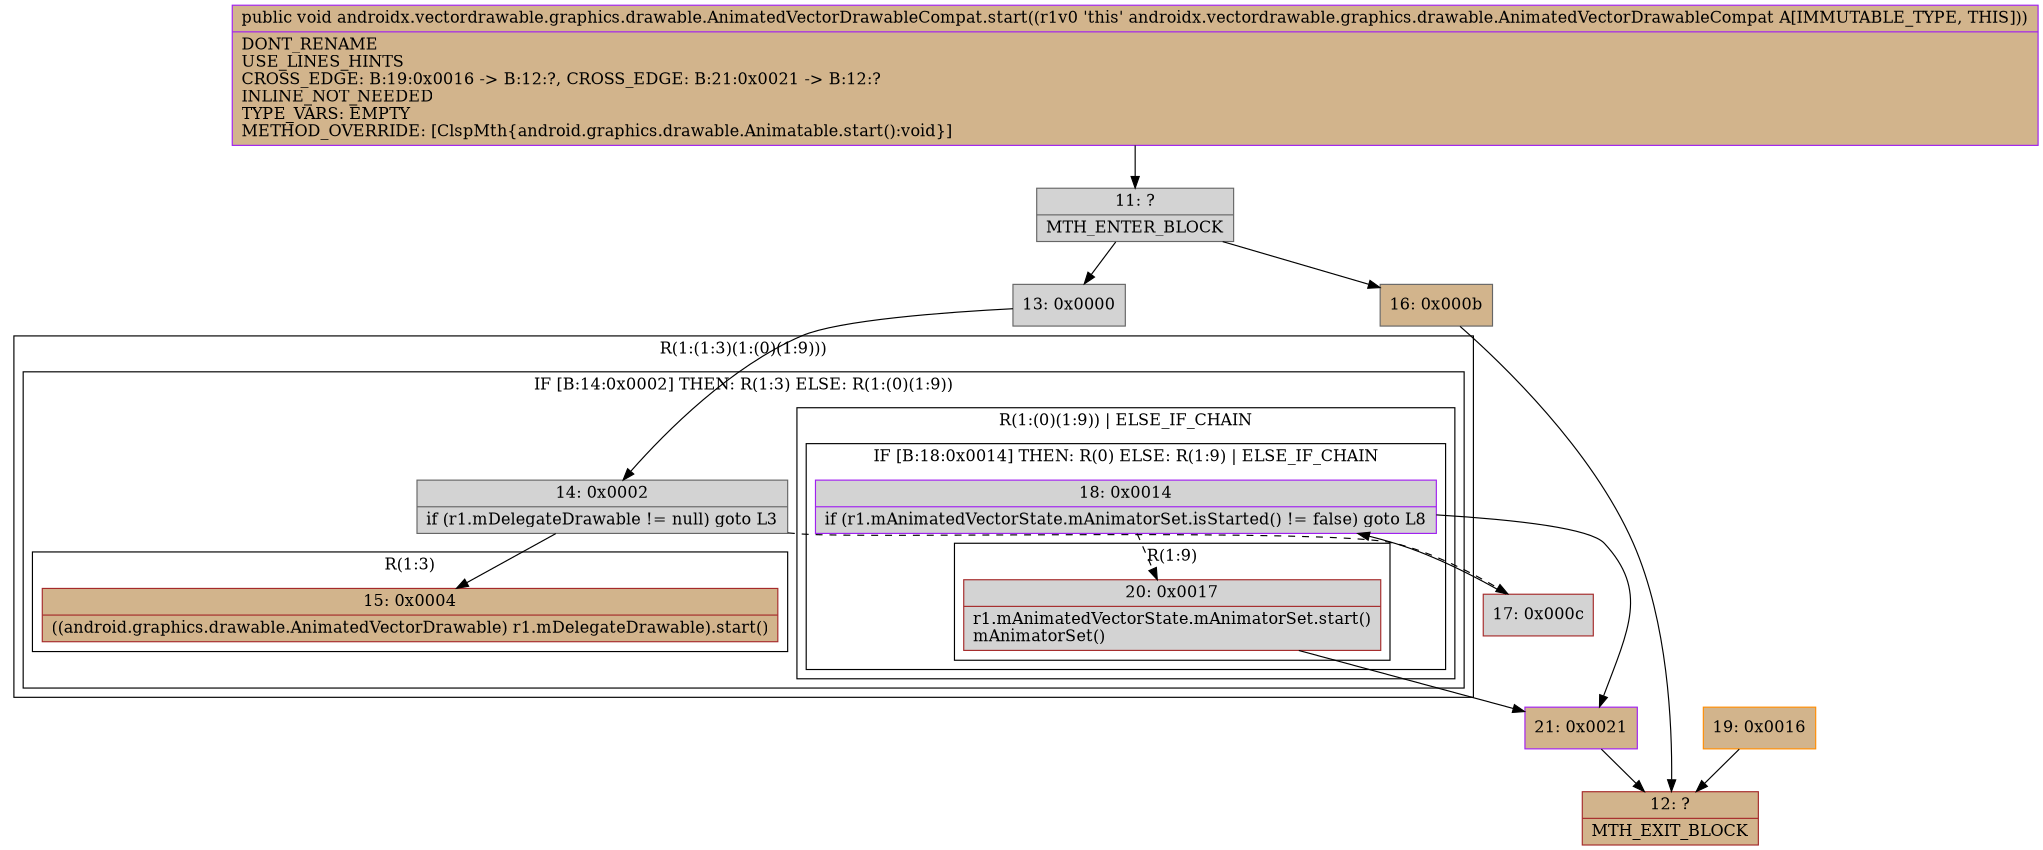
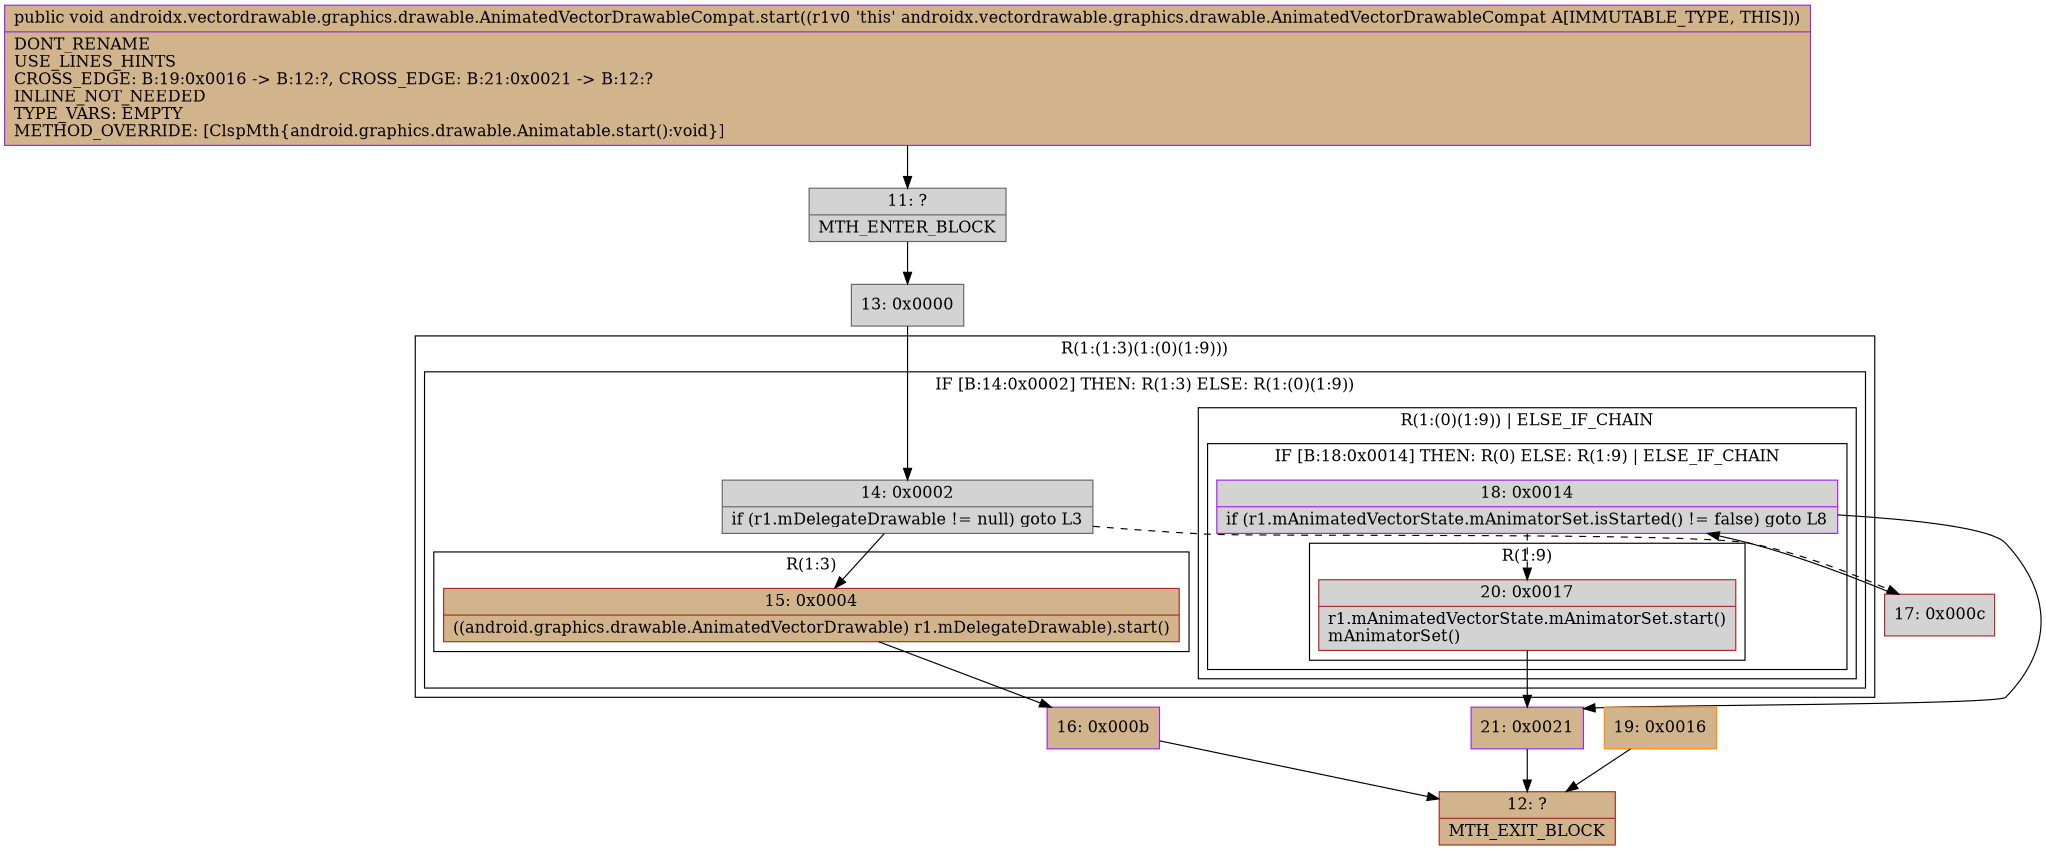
edge "11: ?" -> "16: 0x000b": now "15: 0x0004" -> "16: 0x000b"
node "16: 0x000b": color gray40 -> purple
